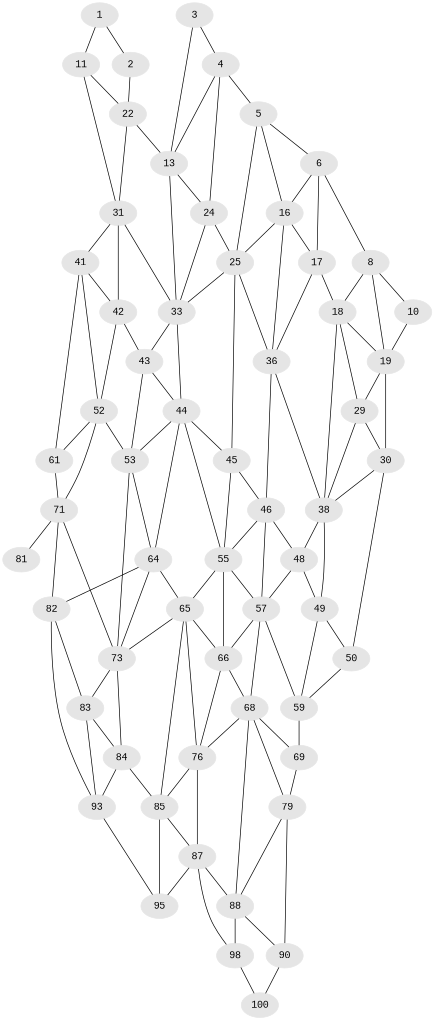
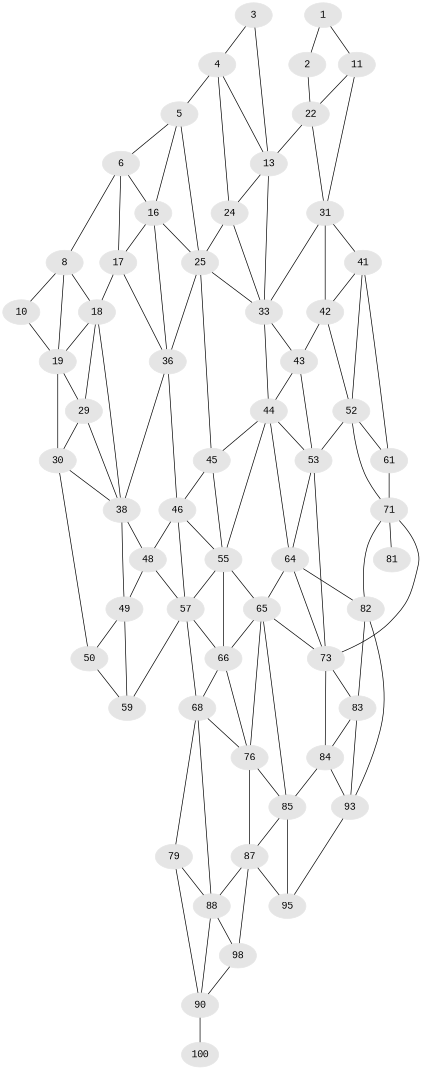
node "69": removed
edge "98" -- "100": now "98" -- "90"
